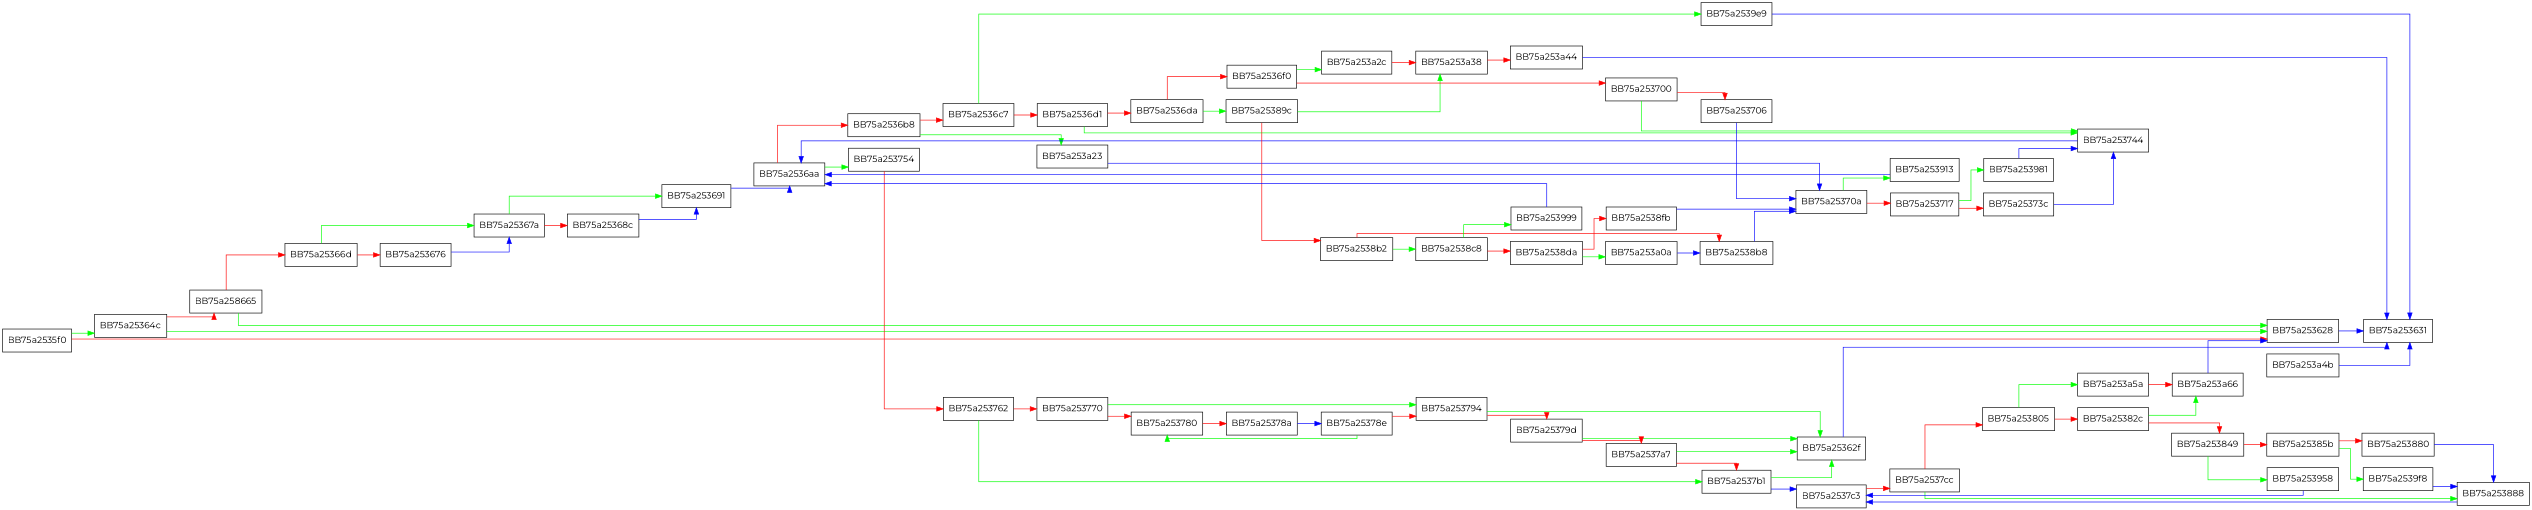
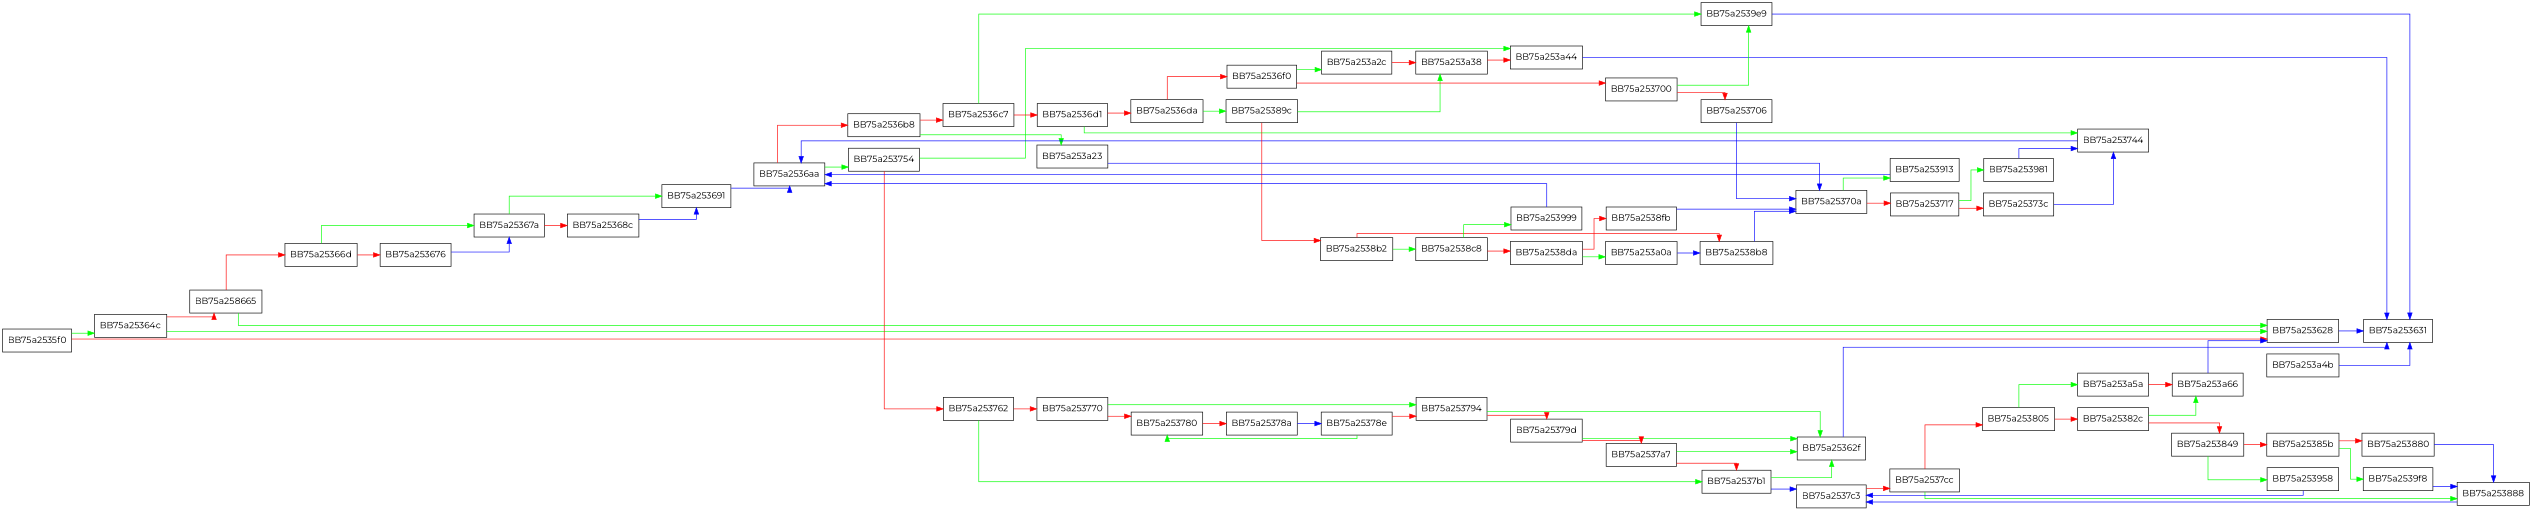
edge "BB75a253754" -> "BB75a253a44": added
edge "BB75a253700" -> "BB75a253744": now "BB75a253700" -> "BB75a2539e9"
